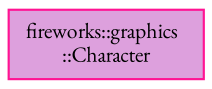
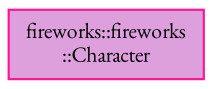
node "fireworks::graphics ::Character": label "fireworks::graphics ::Character" -> "fireworks::fireworks ::Character"
